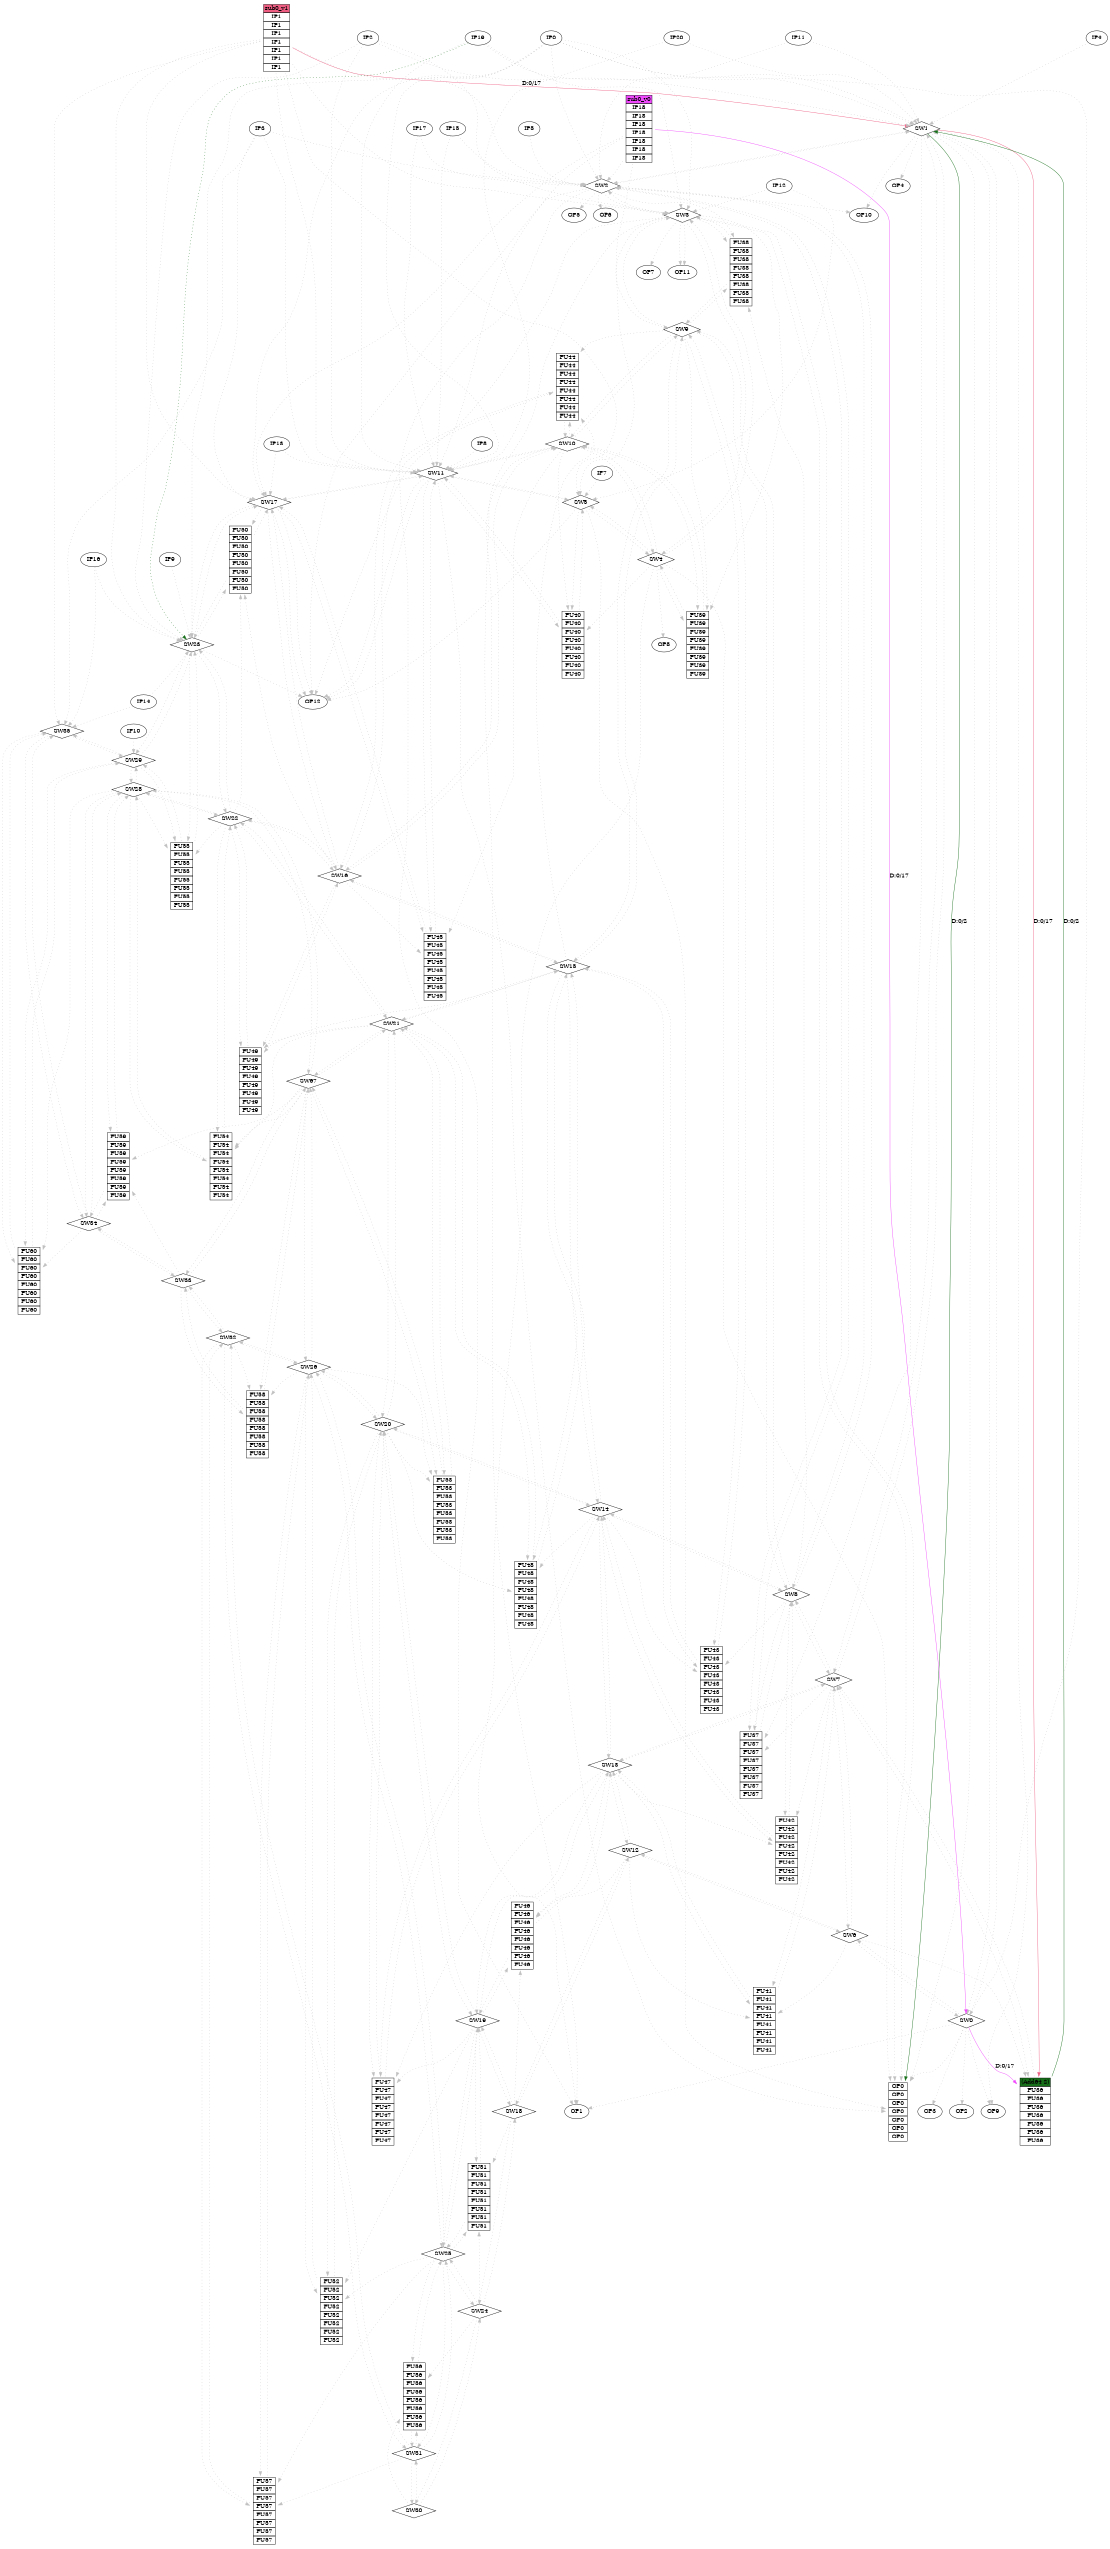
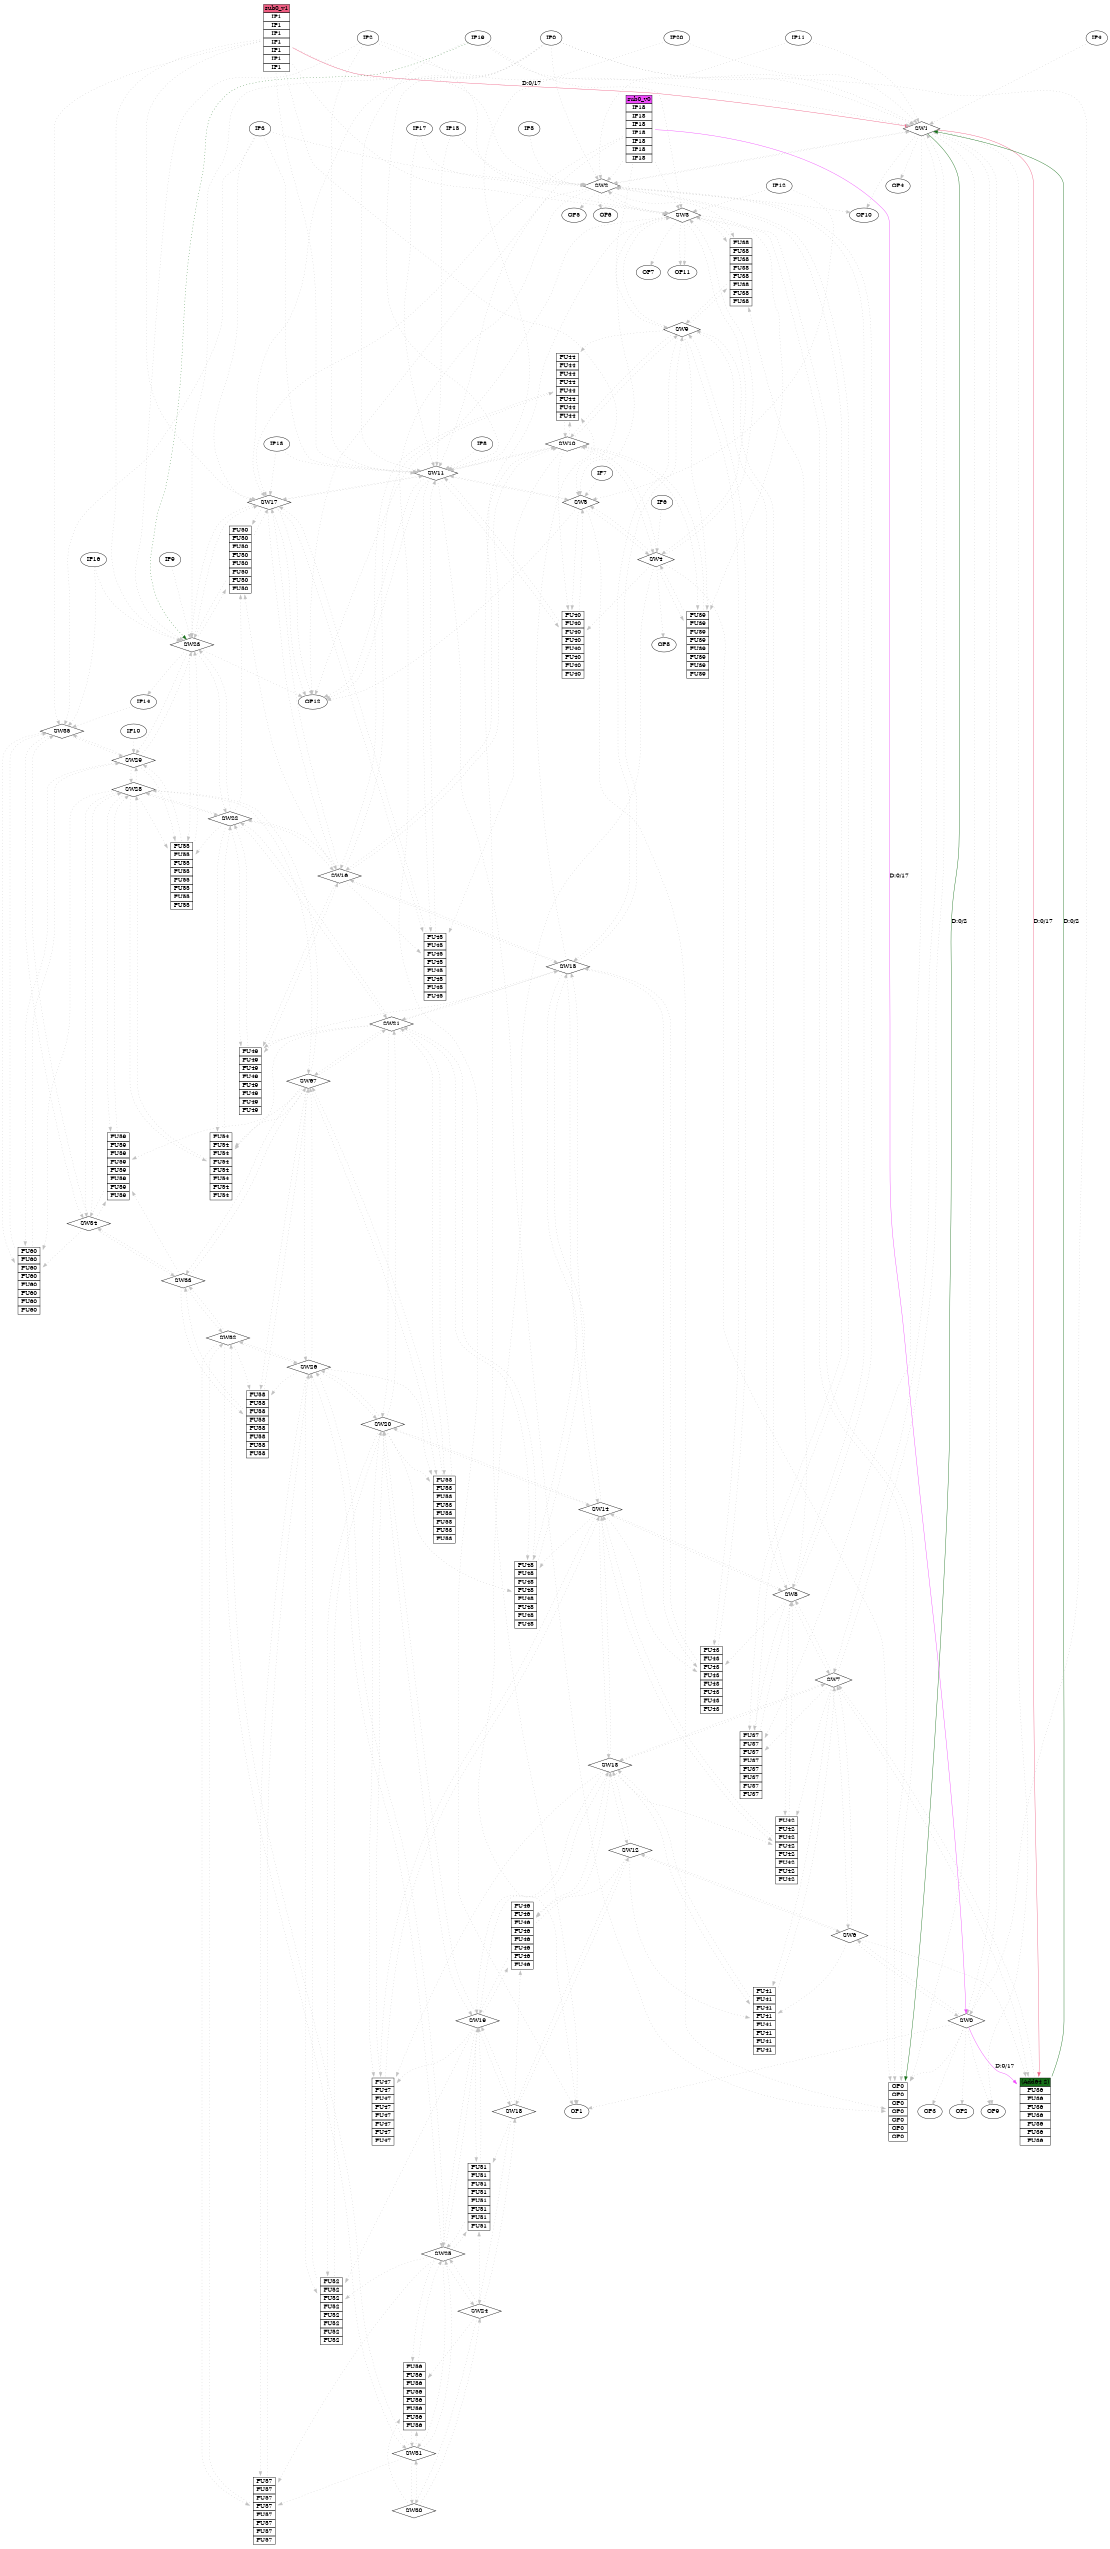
edge "IP0" -> "SW3": now "sub0_v0" -> "SW3"
node "IP6": added
edge "IP14" -> "SW23": reversed
